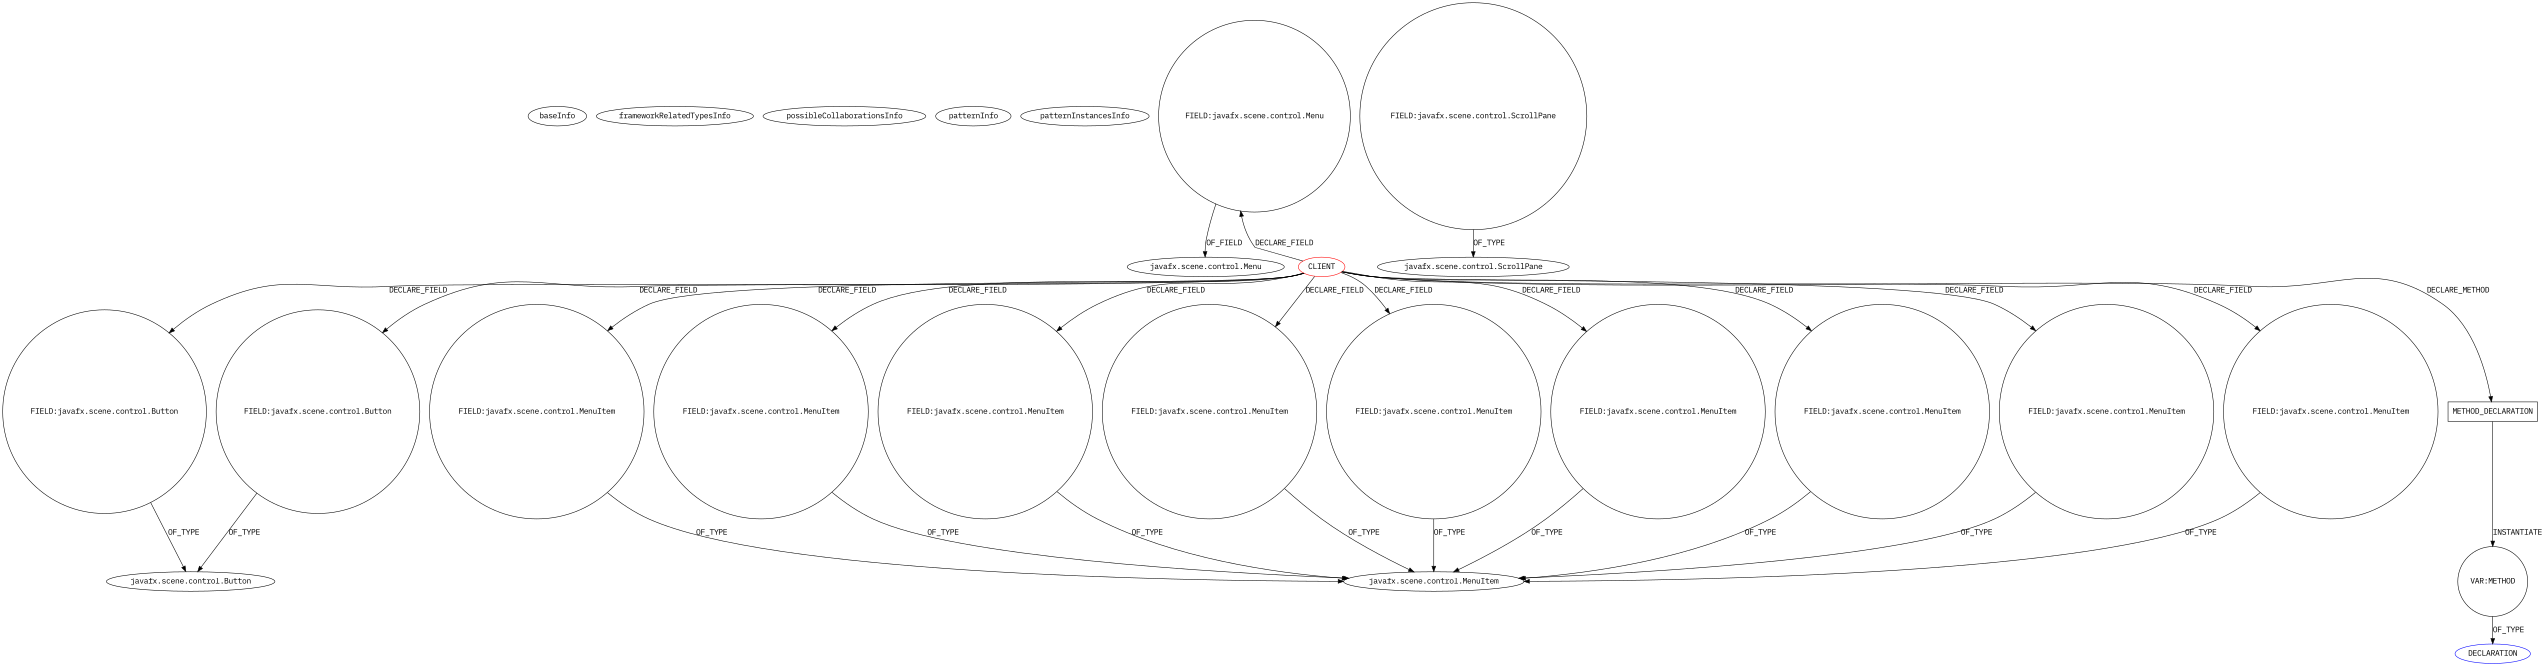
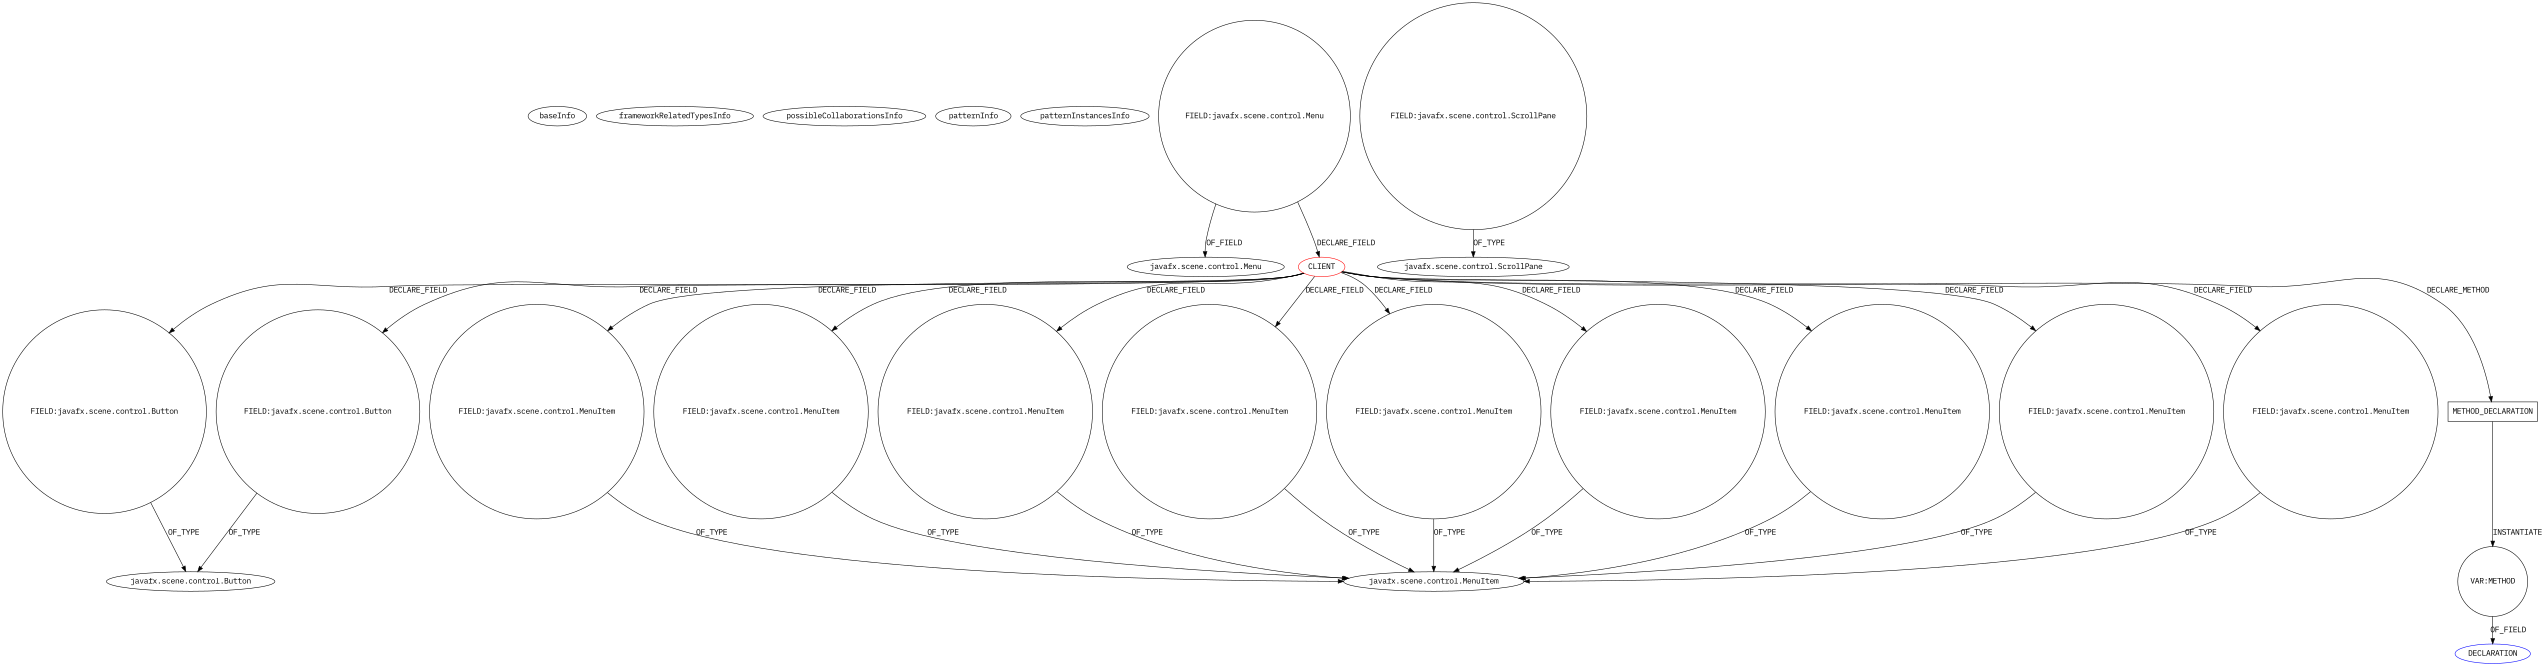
edge "CLIENT" -> "FIELD:javafx.scene.control.Menu": reversed
edge "VAR:METHOD" -> "DECLARATION": label "OF_TYPE" -> "OF_FIELD"
